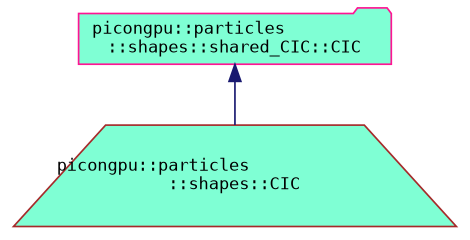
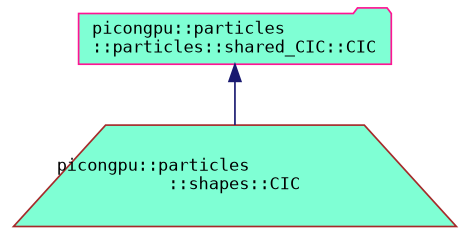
node "picongpu::particles ::shapes::shared_CIC::CIC": label "picongpu::particles ::shapes::shared_CIC::CIC" -> "picongpu::particles ::particles::shared_CIC::CIC"
